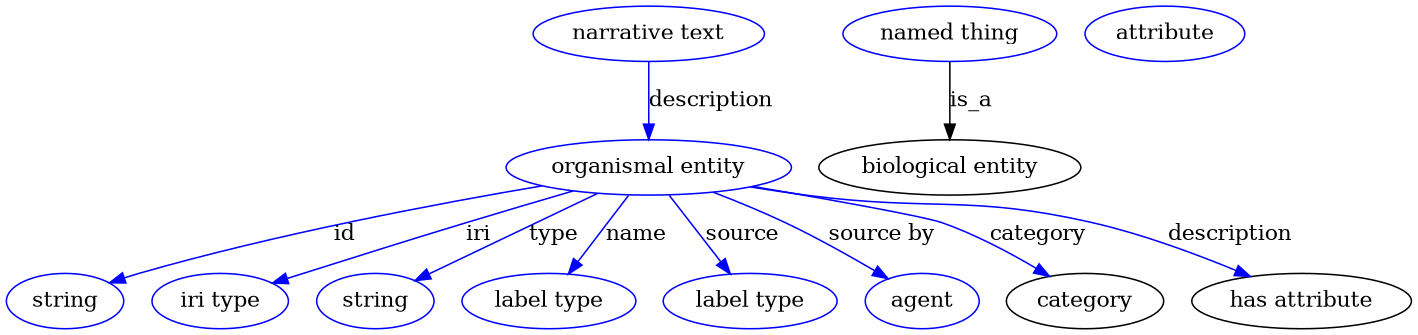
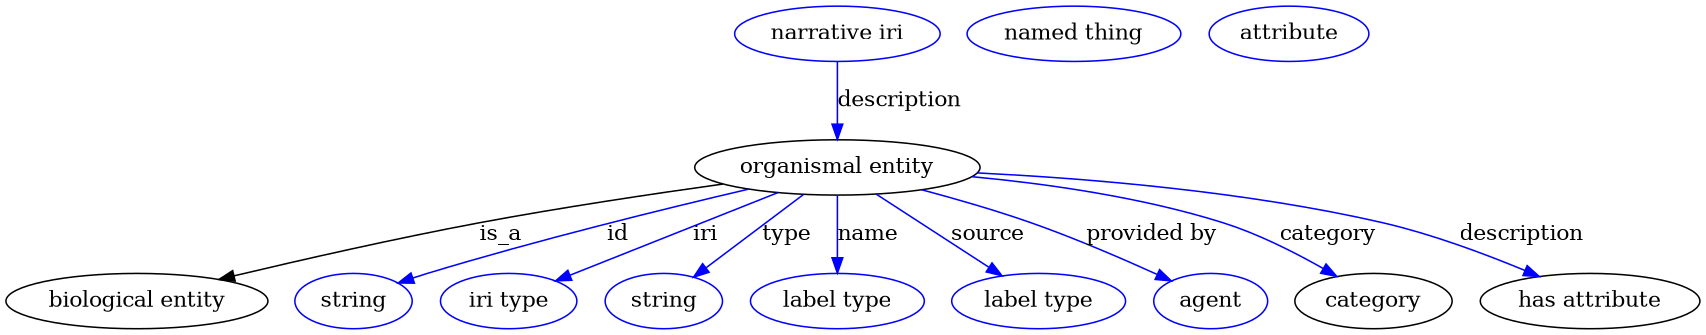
node "narrative text": label "narrative text" -> "narrative iri"
edge "named thing" -> "biological entity": now "organismal entity" -> "biological entity"
node "organismal entity": color blue -> black
edge "organismal entity" -> "agent": label "source by" -> "provided by"
